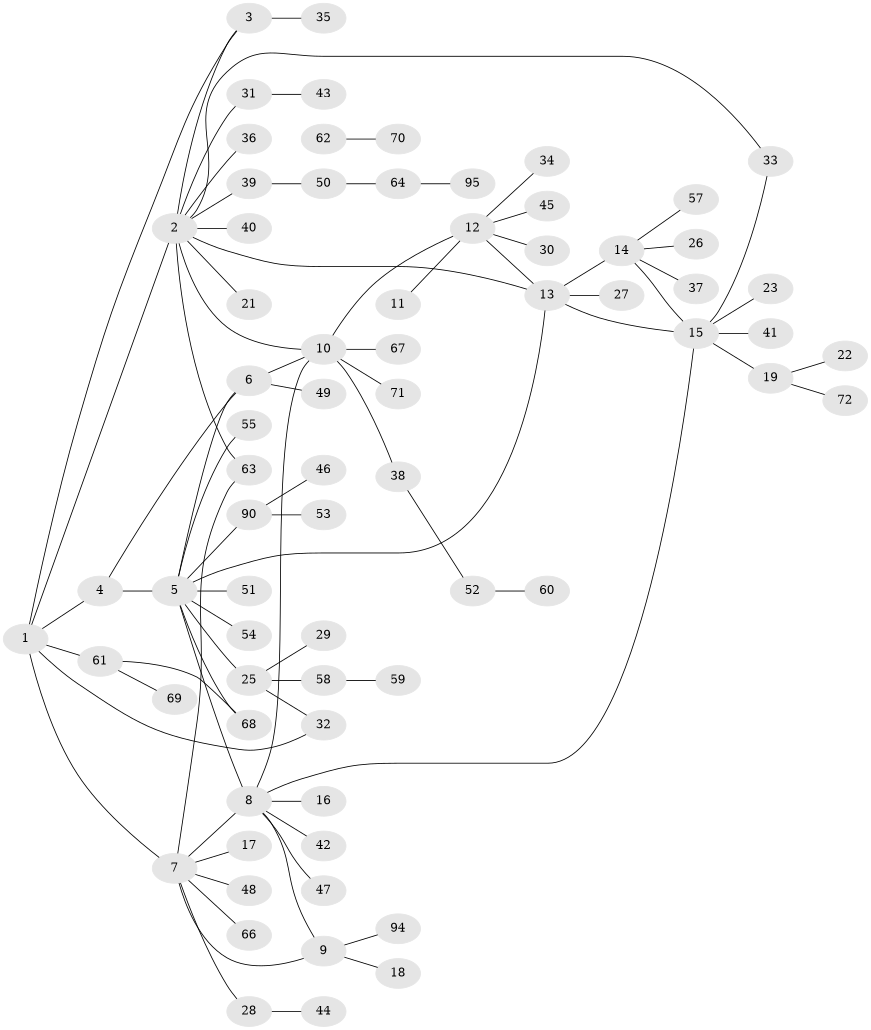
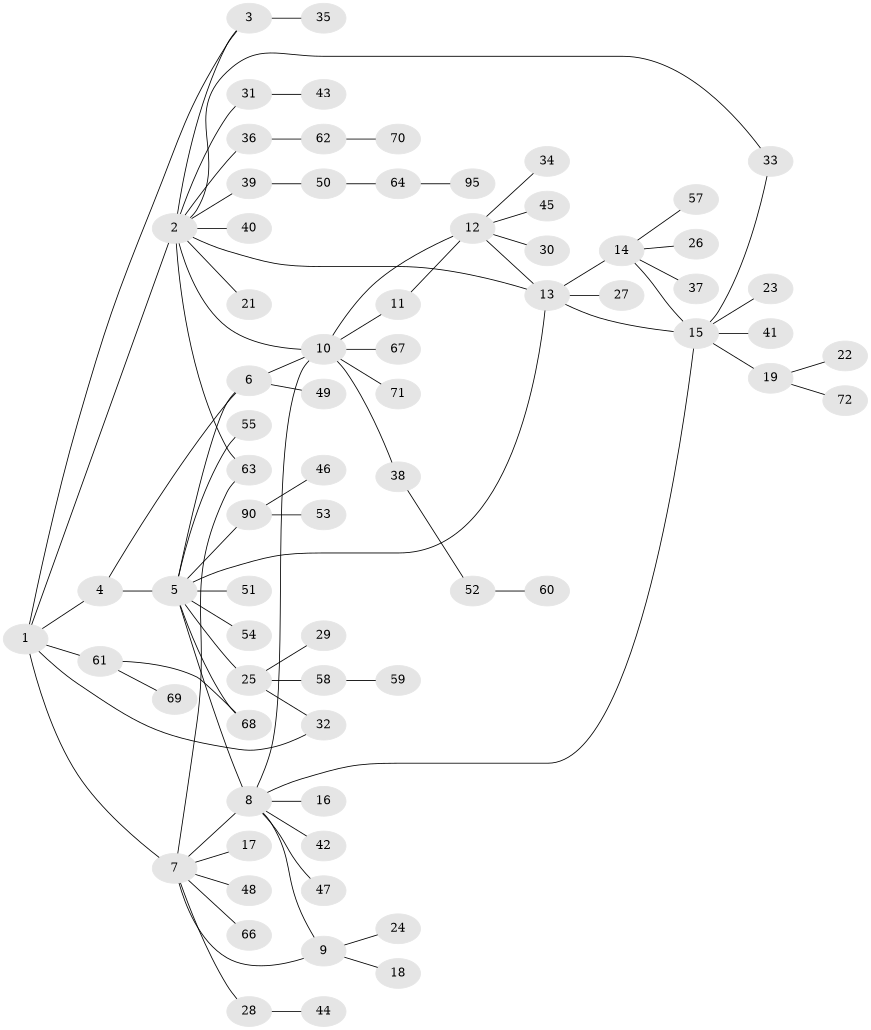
edge "36" -- "62": added
edge "11" -- "10": added
node "94": label "94" -> "24"
